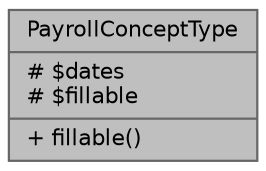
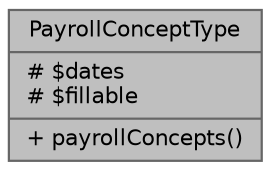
node "PayrollConceptType": text "+ fillable()" -> "+ payrollConcepts()"
